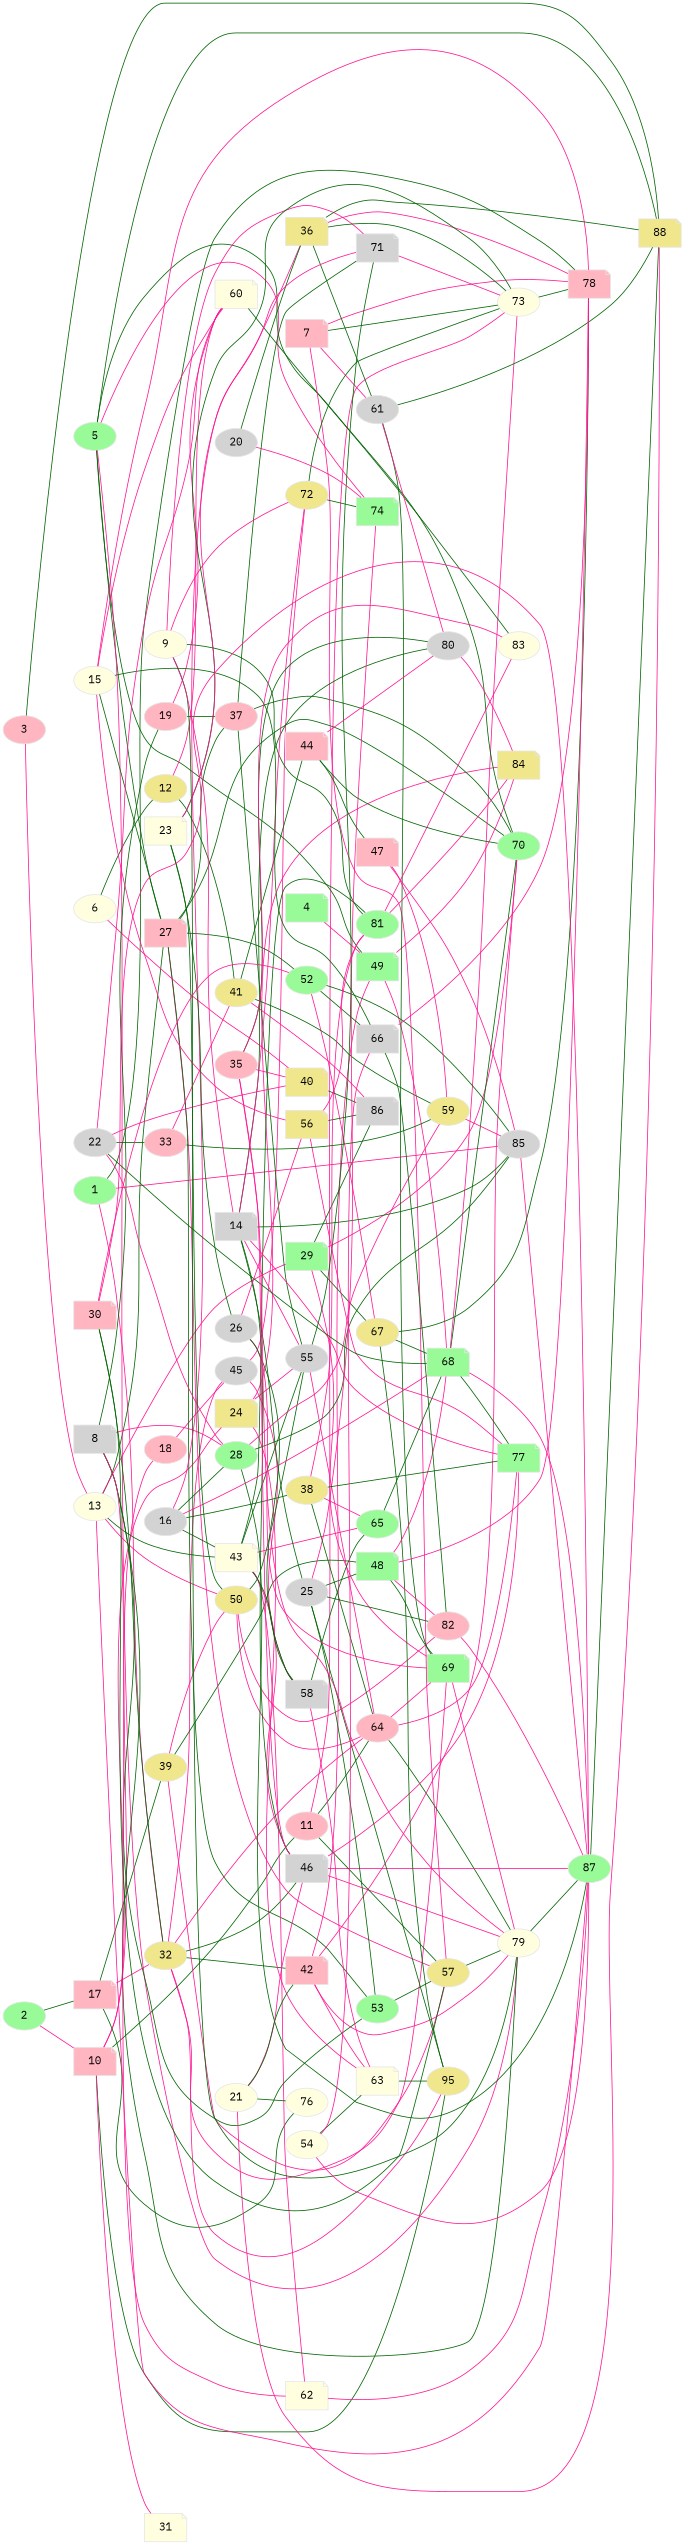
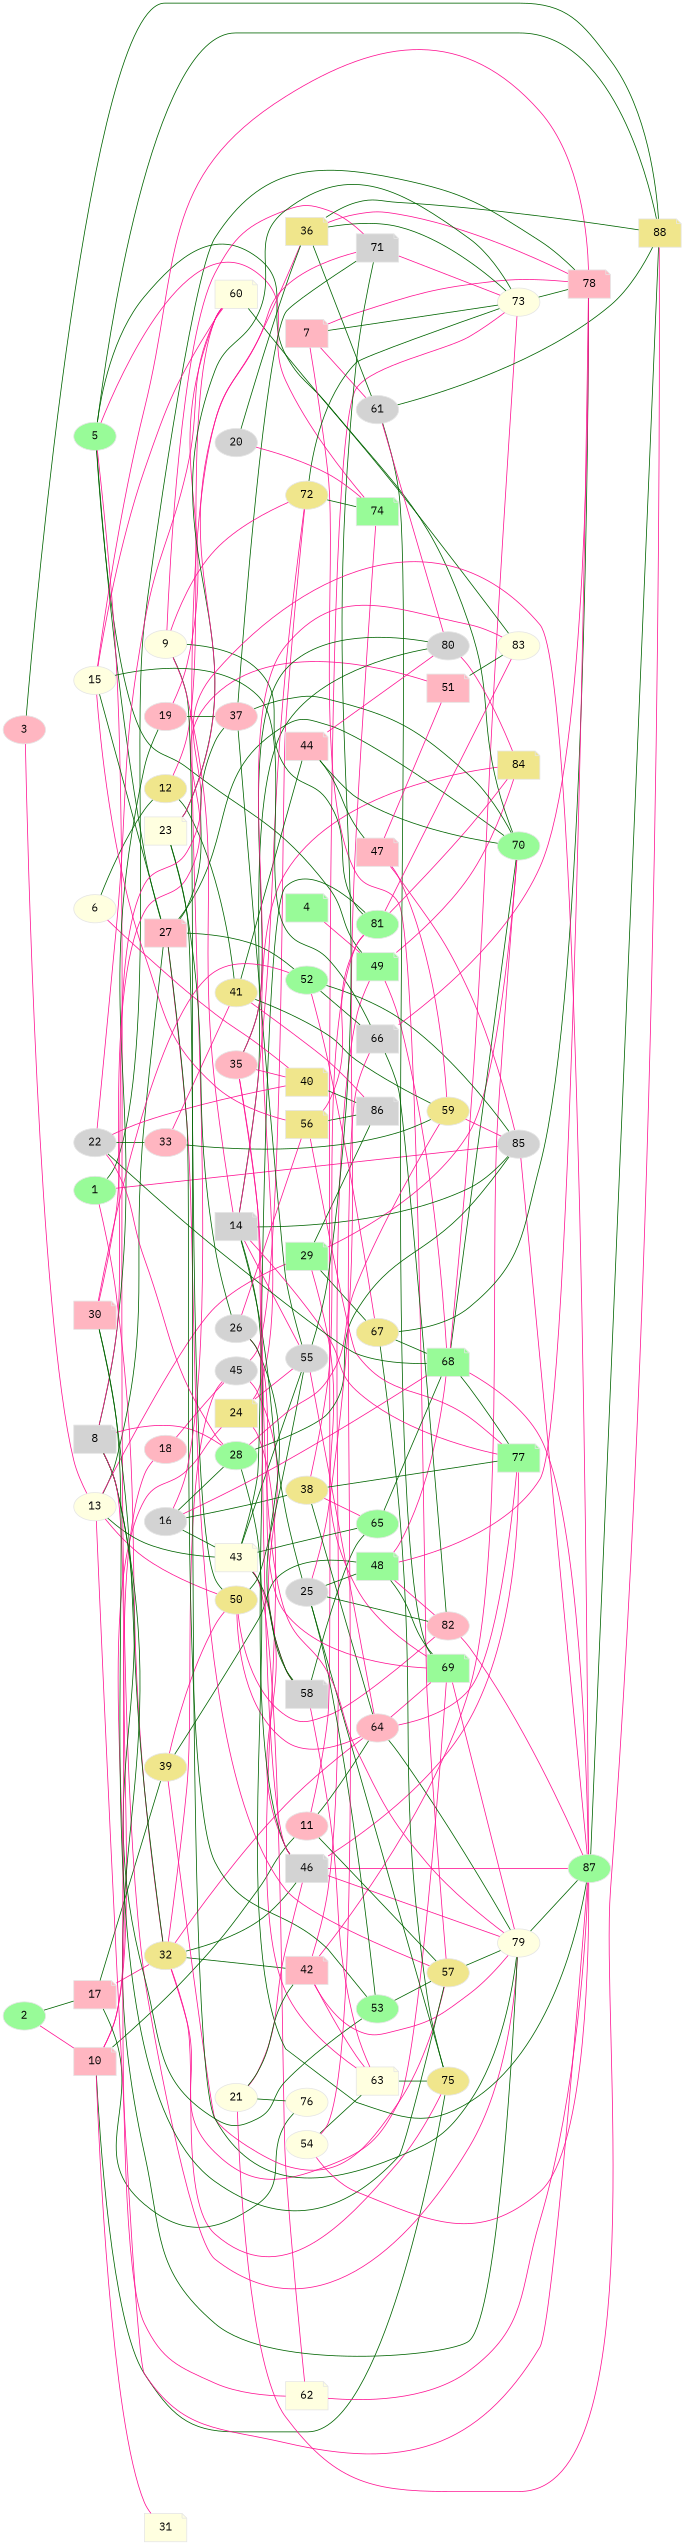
node "51": added
edge "65" -- "43": color deeppink -> darkgreen
node "95": label "95" -> "75"
